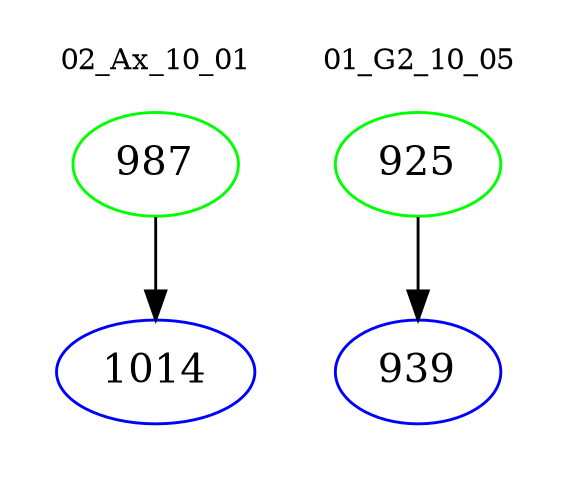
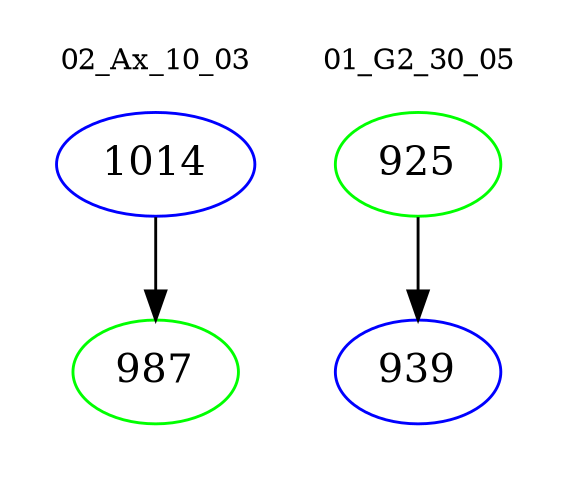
cluster "02_Ax_10_01": label "02_Ax_10_01" -> "02_Ax_10_03"
cluster "01_G2_10_05": label "01_G2_10_05" -> "01_G2_30_05"
edge "987" -> "1014": reversed
